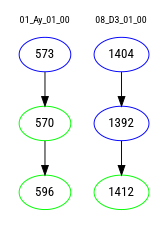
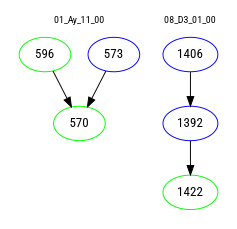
cluster "01_Ay_01_00": label "01_Ay_01_00" -> "01_Ay_11_00"
node "1404": label "1404" -> "1406"
edge "570" -> "596": reversed
node "1412": label "1412" -> "1422"
